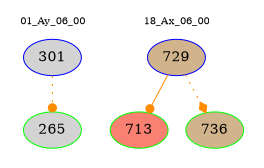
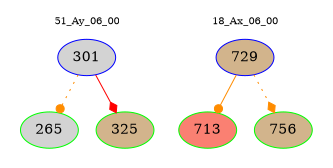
cluster "01_Ay_06_00": label "01_Ay_06_00" -> "51_Ay_06_00"
node "325": added
node "736": label "736" -> "756"
